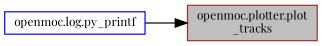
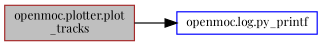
edge "openmoc.log.py_printf" -> "openmoc.plotter.plot _tracks": reversed
